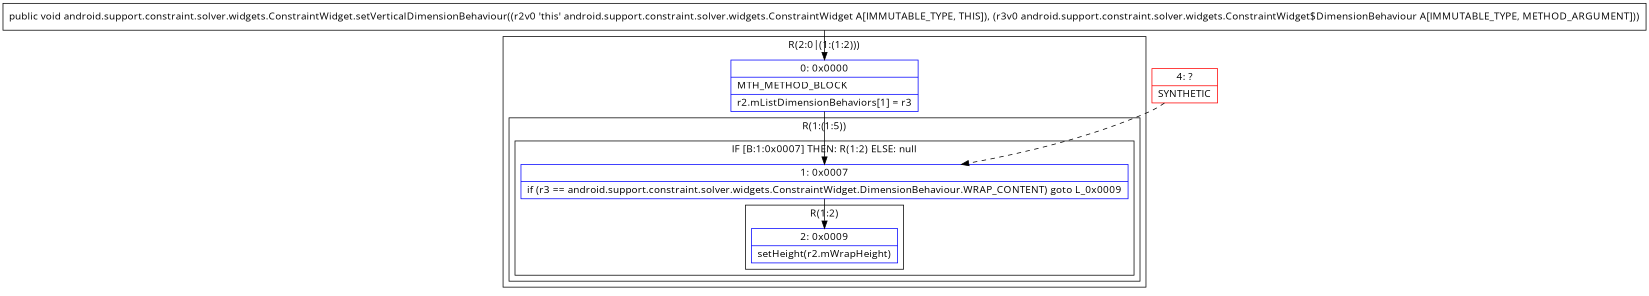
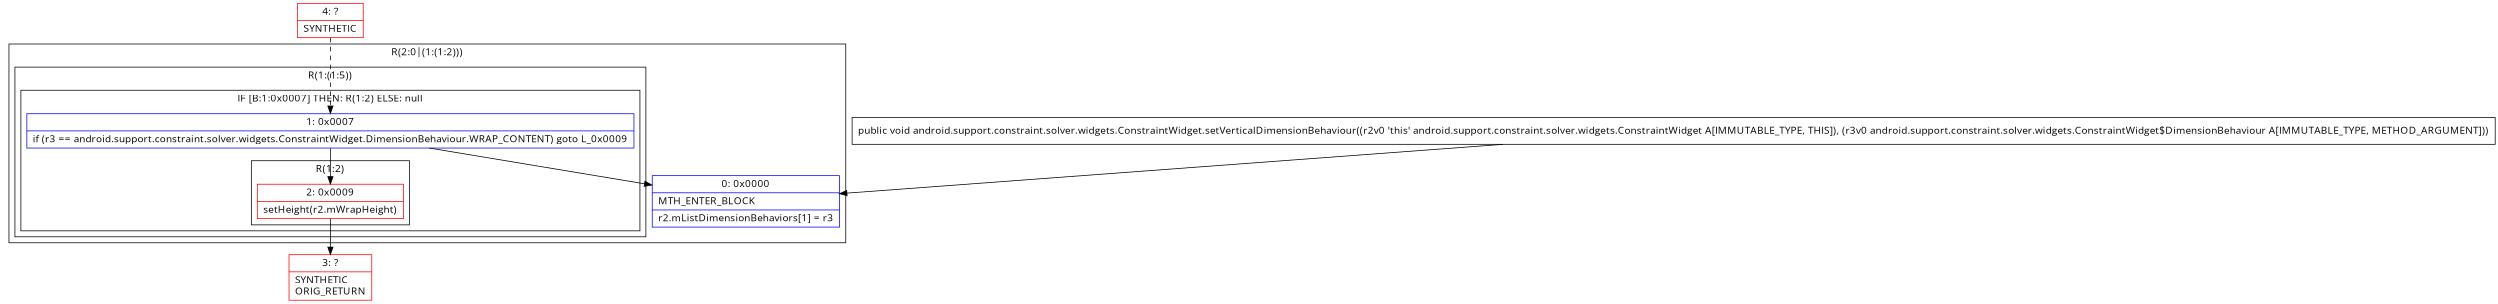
node "0: 0x0000": text "MTH_METHOD_BLOCK" -> "MTH_ENTER_BLOCK"
edge "0: 0x0000" -> "1: 0x0007": reversed
node "2: 0x0009": color blue -> red
node "3: ?": added
